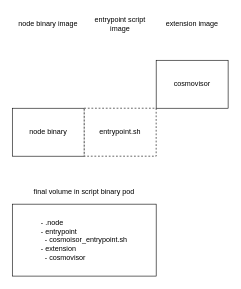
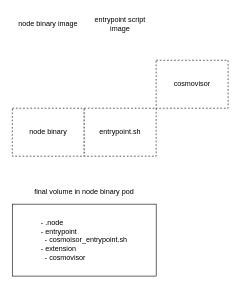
node "extension image": removed
node "cosmovisor": style solid -> dashed
node "node binary": style solid -> dashed
node "final volume in script binary pod": label "final volume in script binary pod" -> "final volume in node binary pod"
